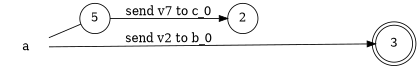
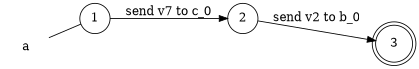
node "5": label "5" -> "1"
edge "a" -> "3": now "2" -> "3"
